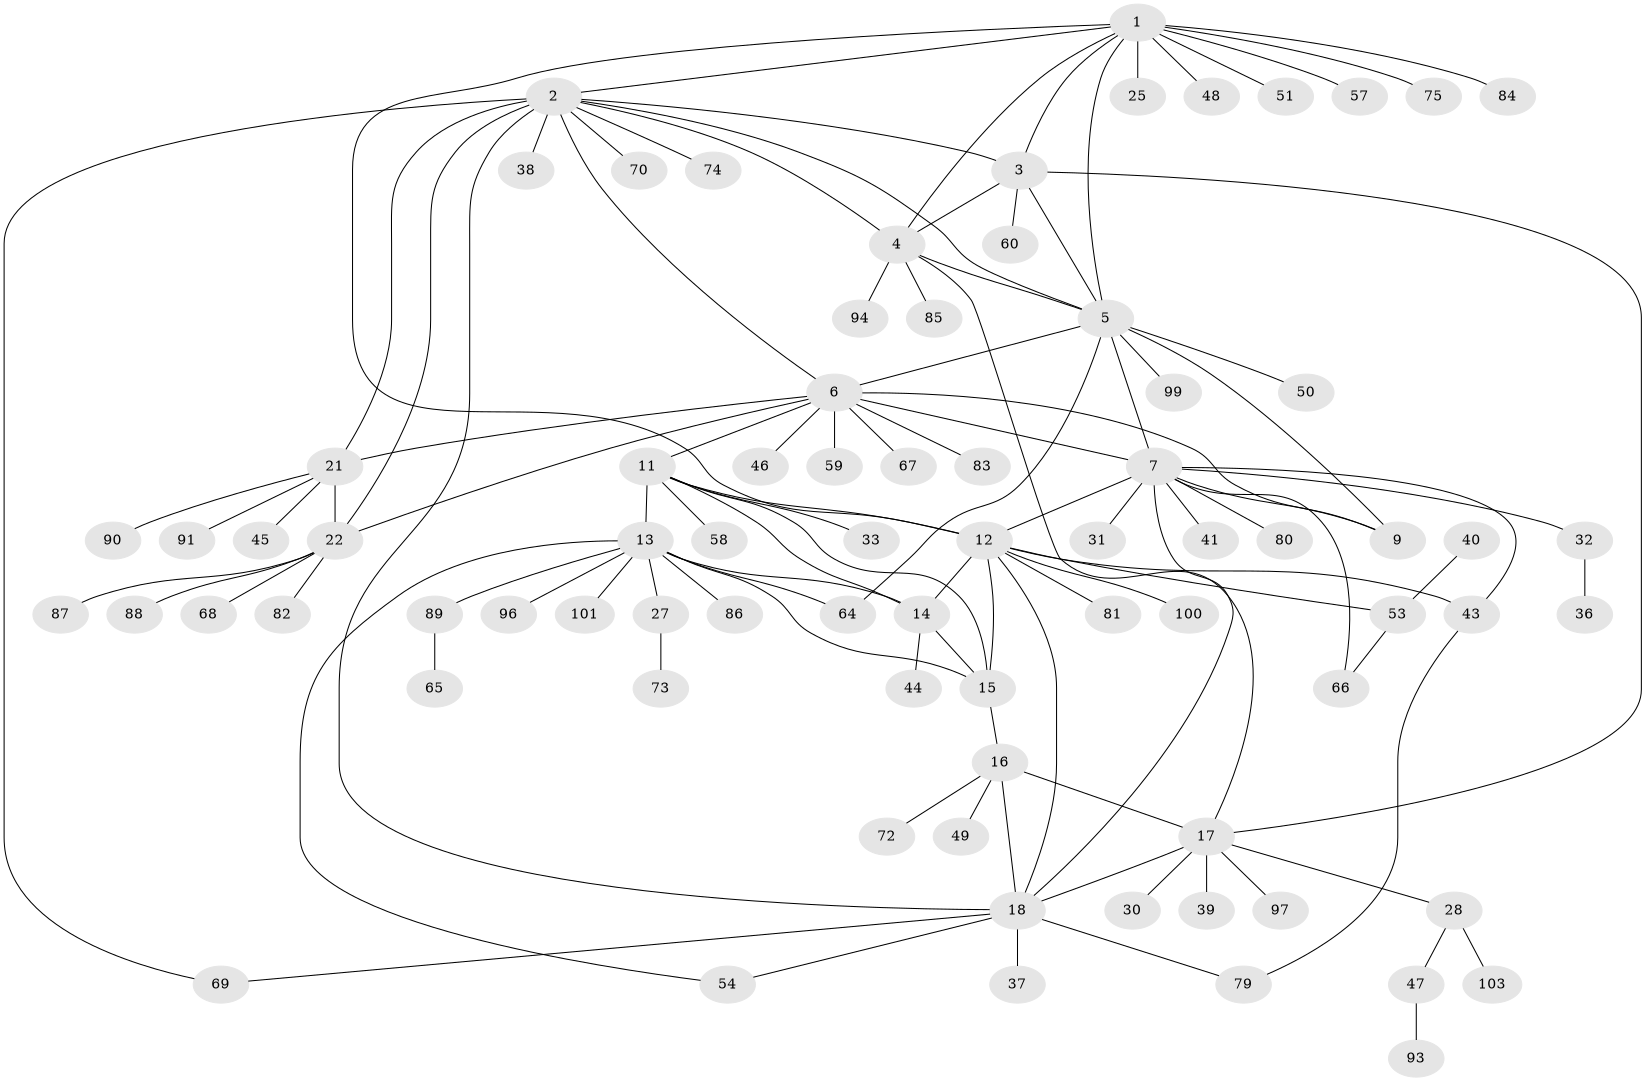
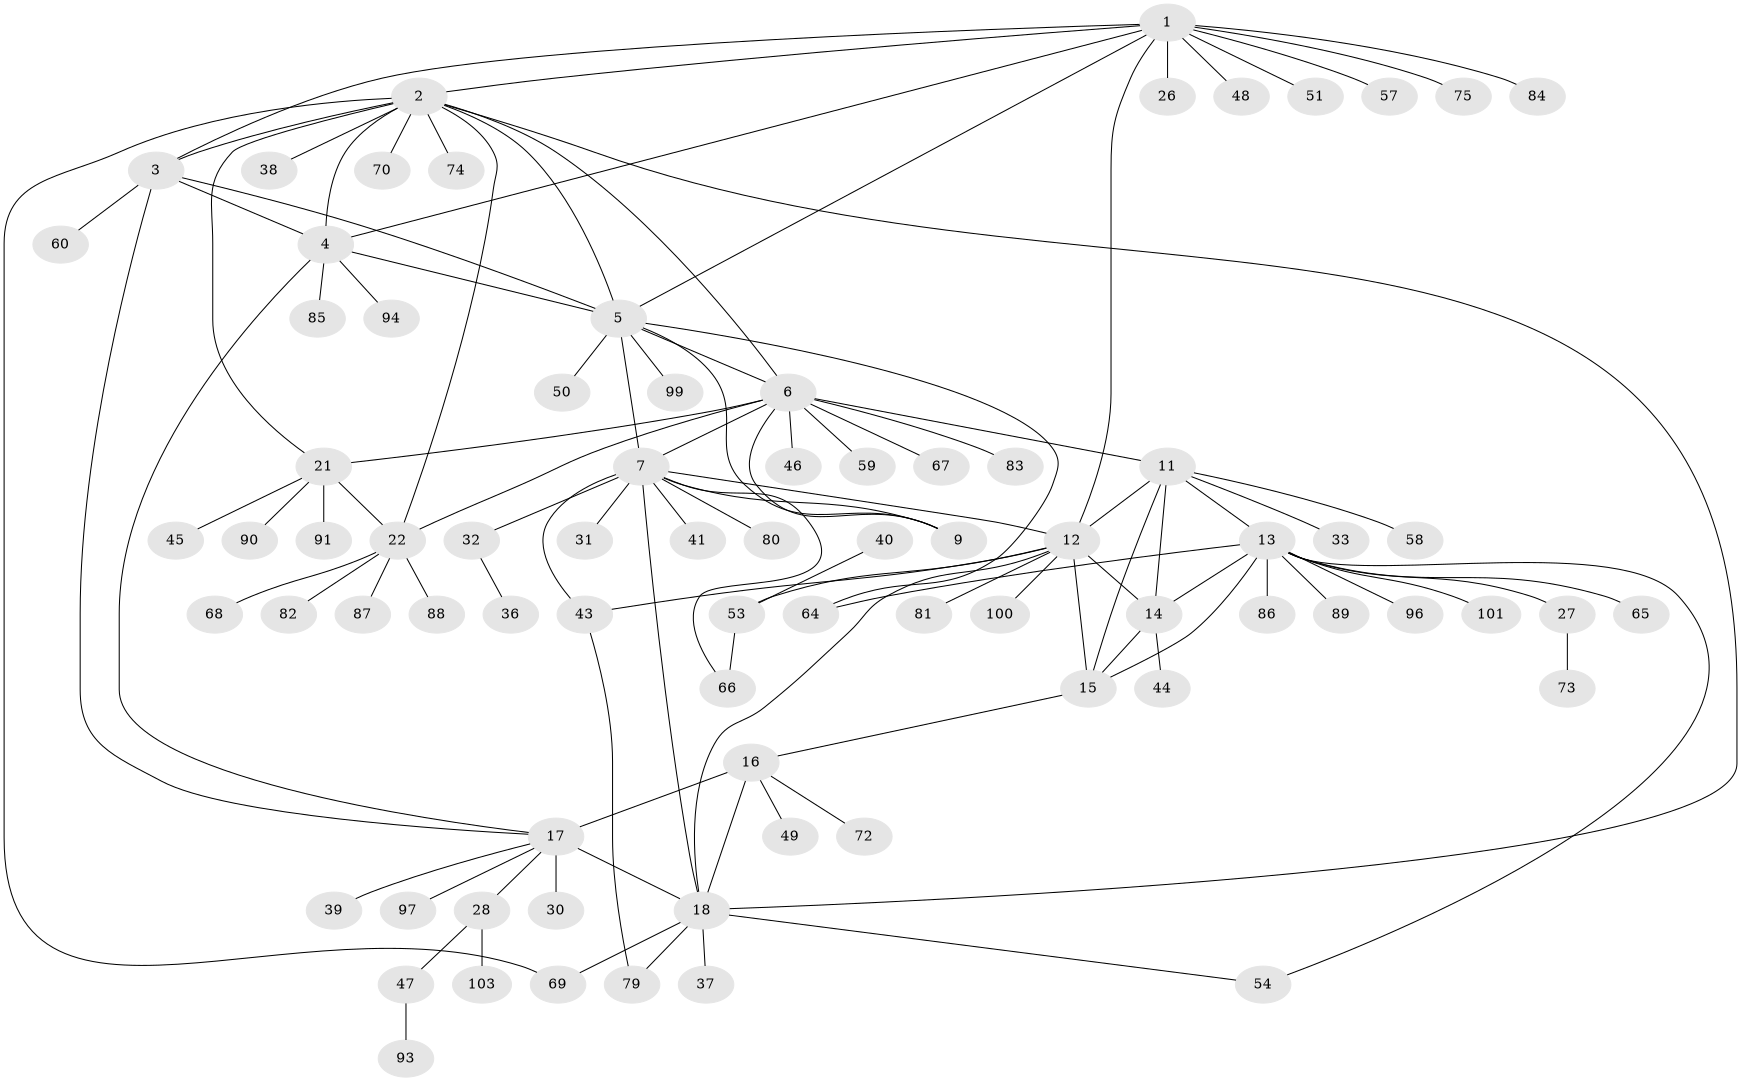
node "25": label "25" -> "26"
edge "89" -- "65": now "13" -- "65"
